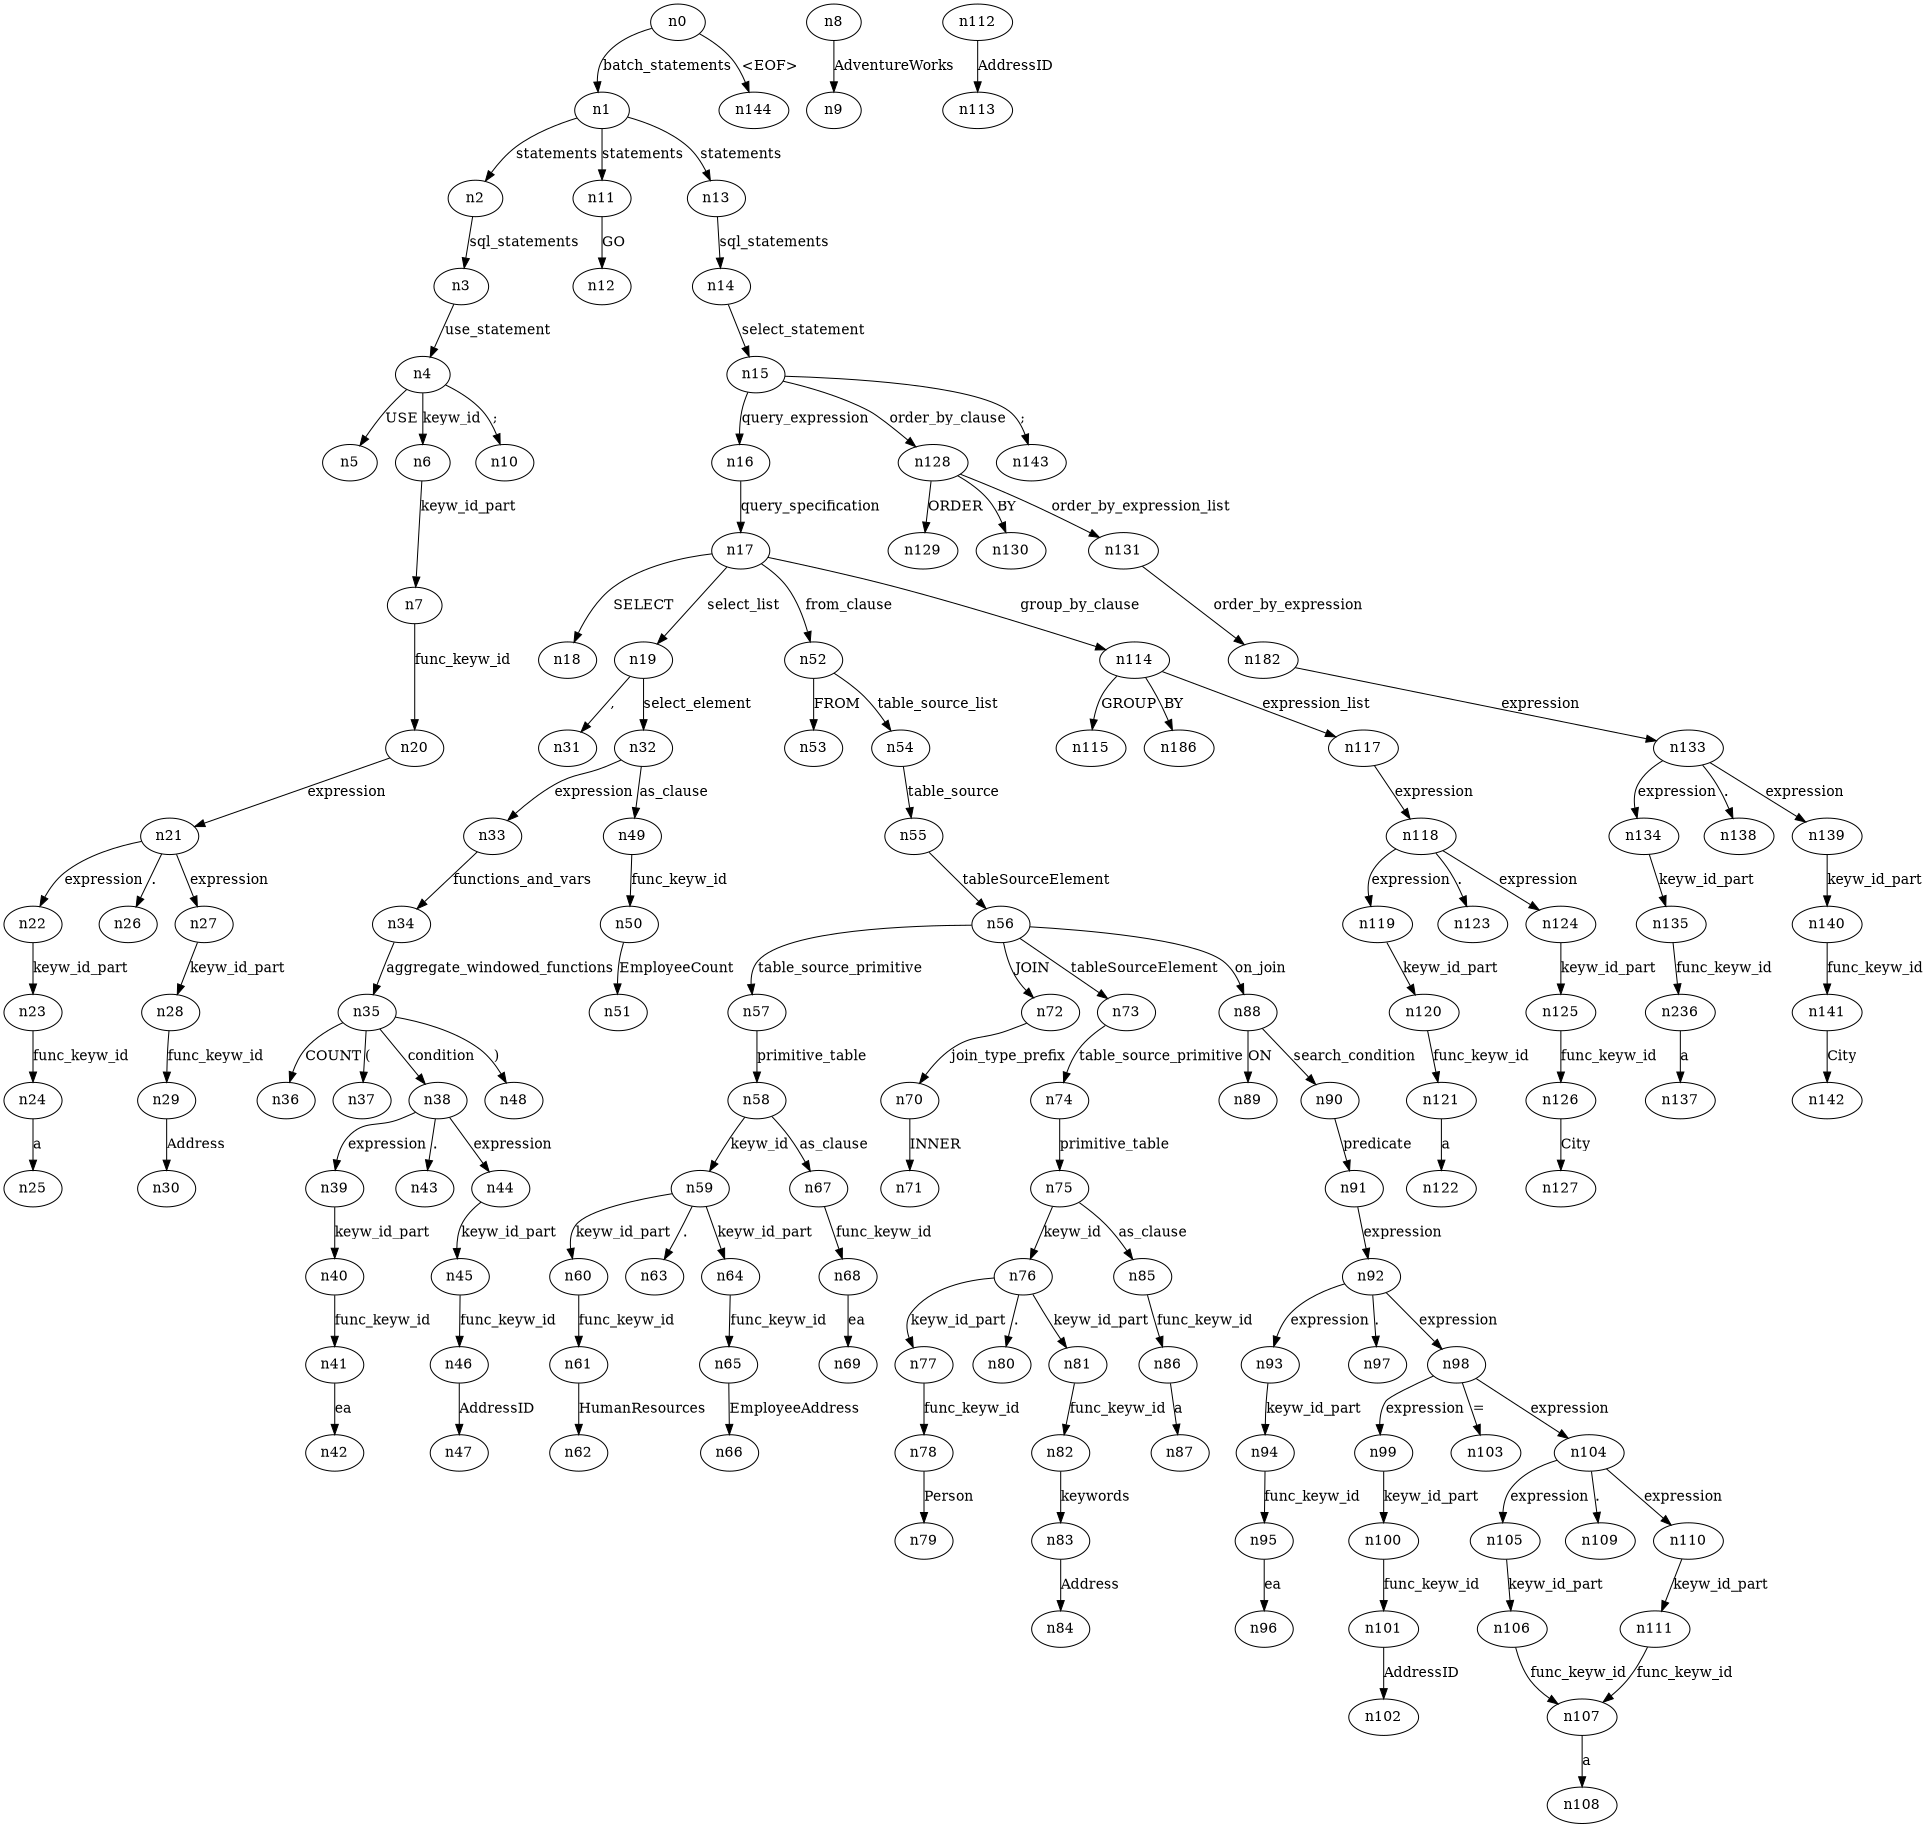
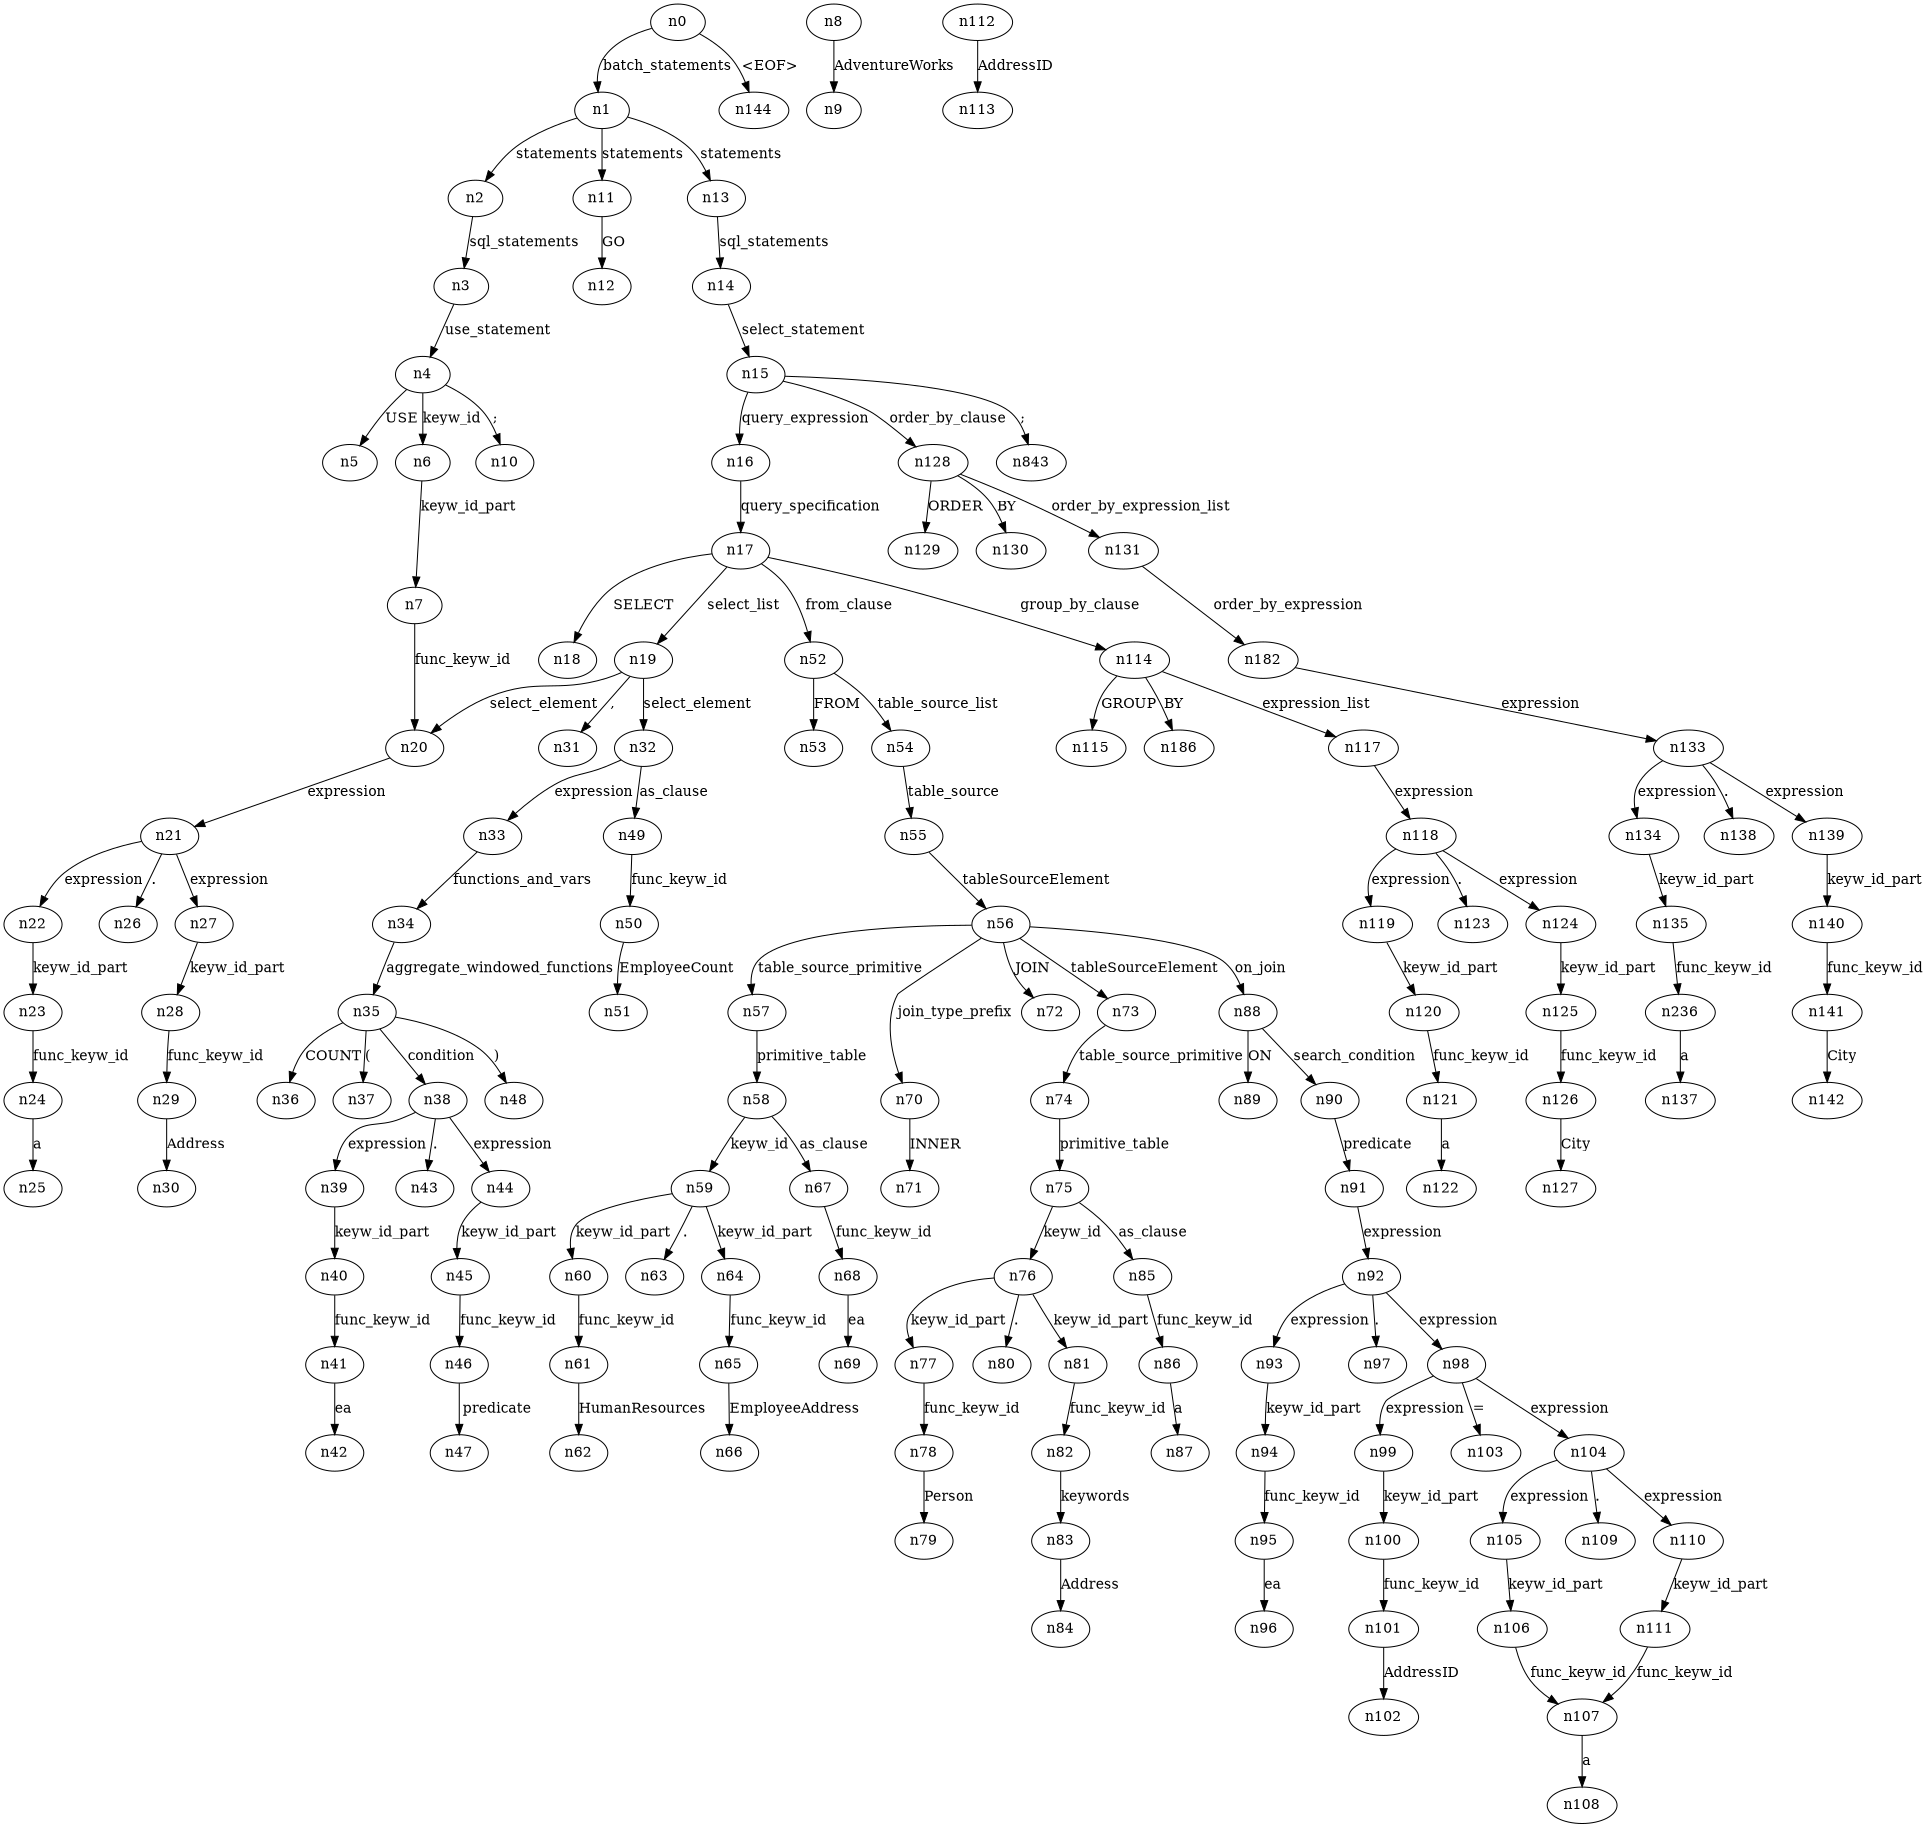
node "n143": label "n143" -> "n843"
edge "n19" -> "n20": added, label "select_element"
edge "n72" -> "n70": now "n56" -> "n70"
edge "n46" -> "n47": label "AddressID" -> "predicate"
